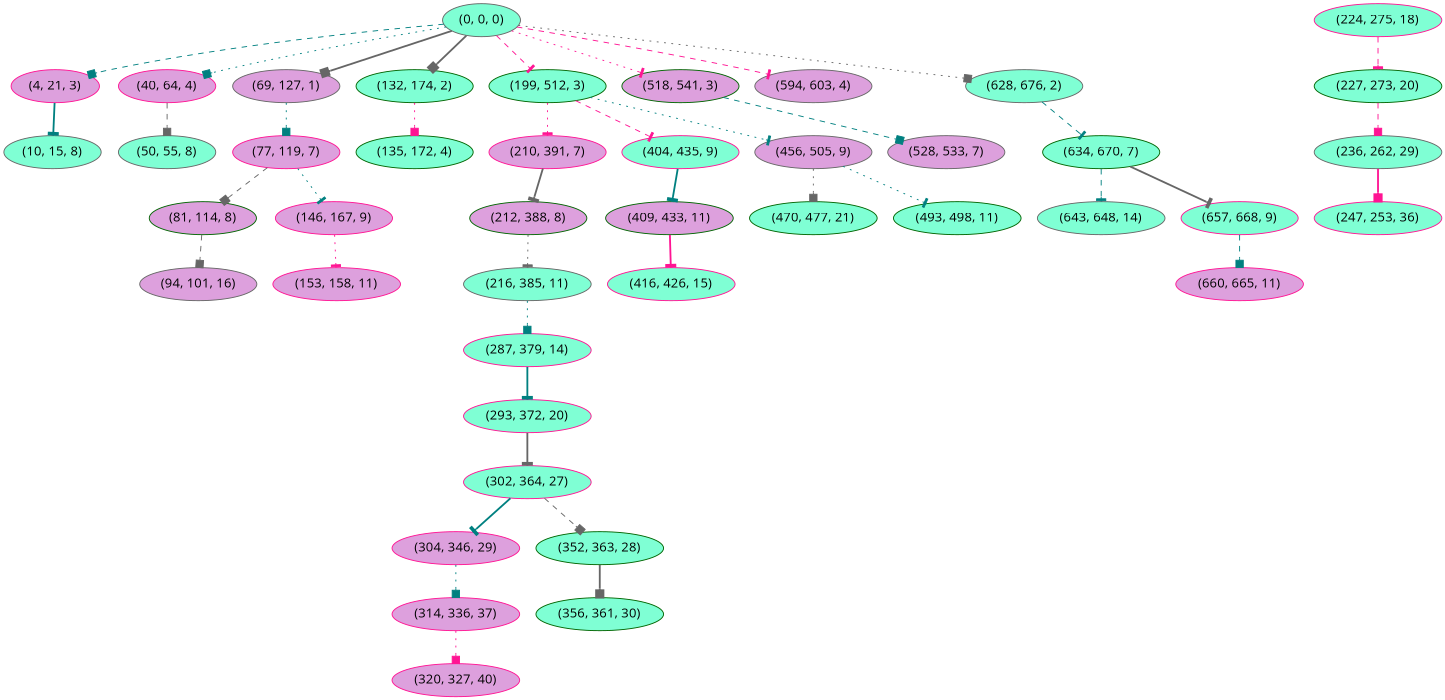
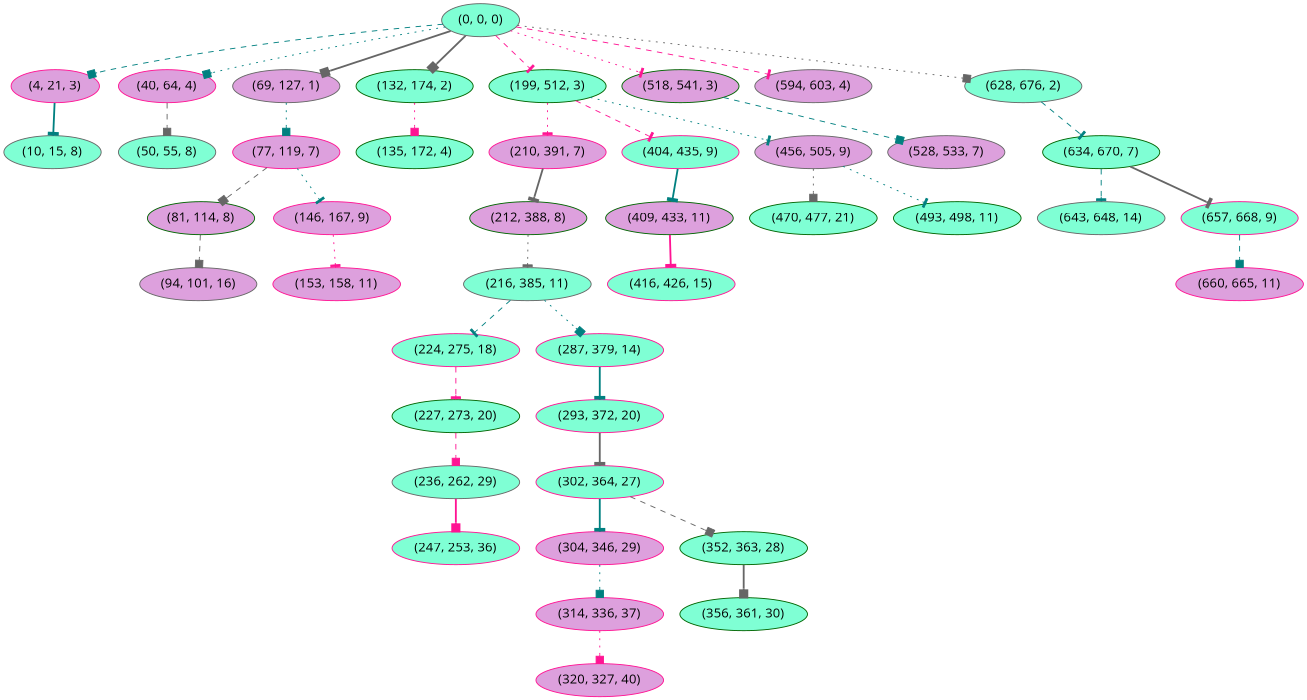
edge "(216, 385, 11)" -> "(224, 275, 18)": added
